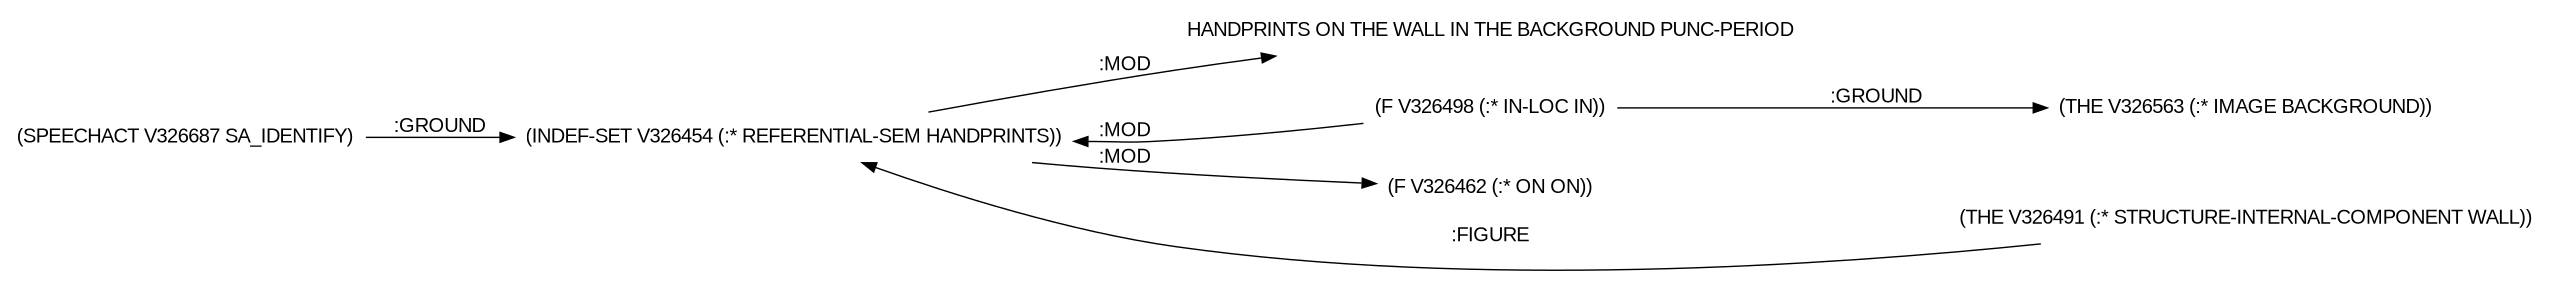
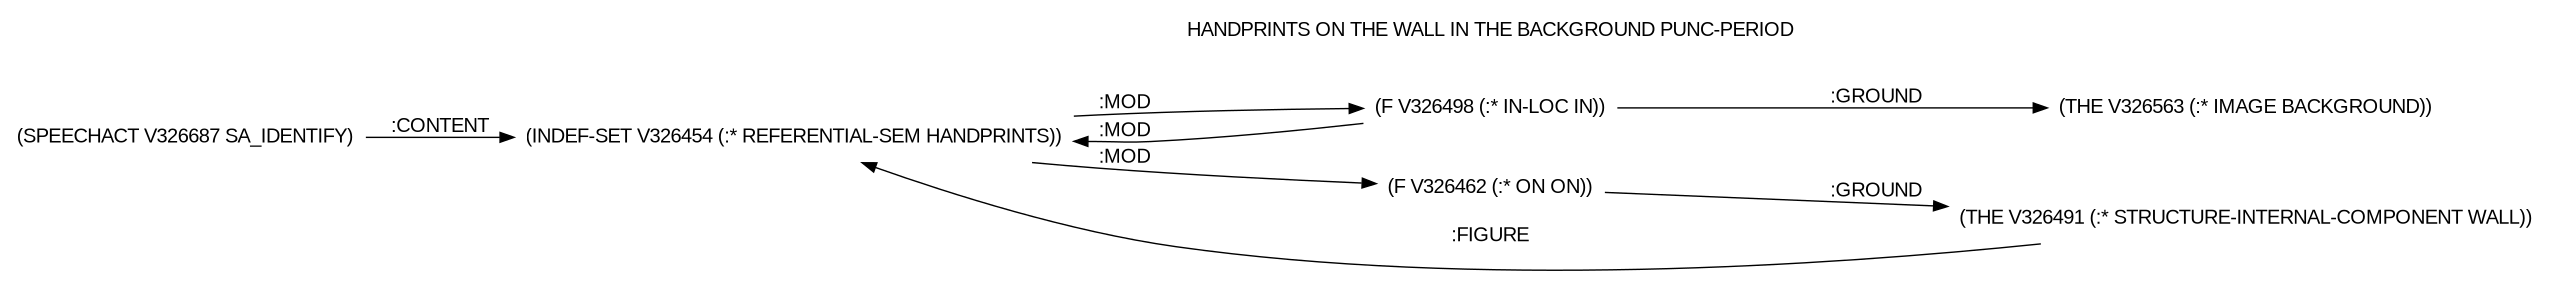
edge "(INDEF-SET V326454 (:* REFERENTIAL-SEM HANDPRINTS))" -> "HANDPRINTS ON THE WALL IN THE BACKGROUND PUNC-PERIOD": now "(INDEF-SET V326454 (:* REFERENTIAL-SEM HANDPRINTS))" -> "(F V326498 (:* IN-LOC IN))"
edge "(SPEECHACT V326687 SA_IDENTIFY)" -> "(INDEF-SET V326454 (:* REFERENTIAL-SEM HANDPRINTS))": label ":GROUND" -> ":CONTENT"
edge "(F V326462 (:* ON ON))" -> "(THE V326491 (:* STRUCTURE-INTERNAL-COMPONENT WALL))": added, label ":GROUND"
